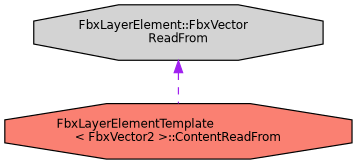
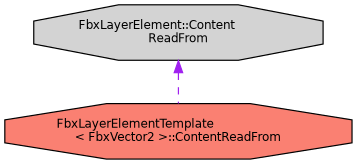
node "FbxLayerElement::FbxVector ReadFrom": label "FbxLayerElement::FbxVector ReadFrom" -> "FbxLayerElement::Content ReadFrom"
